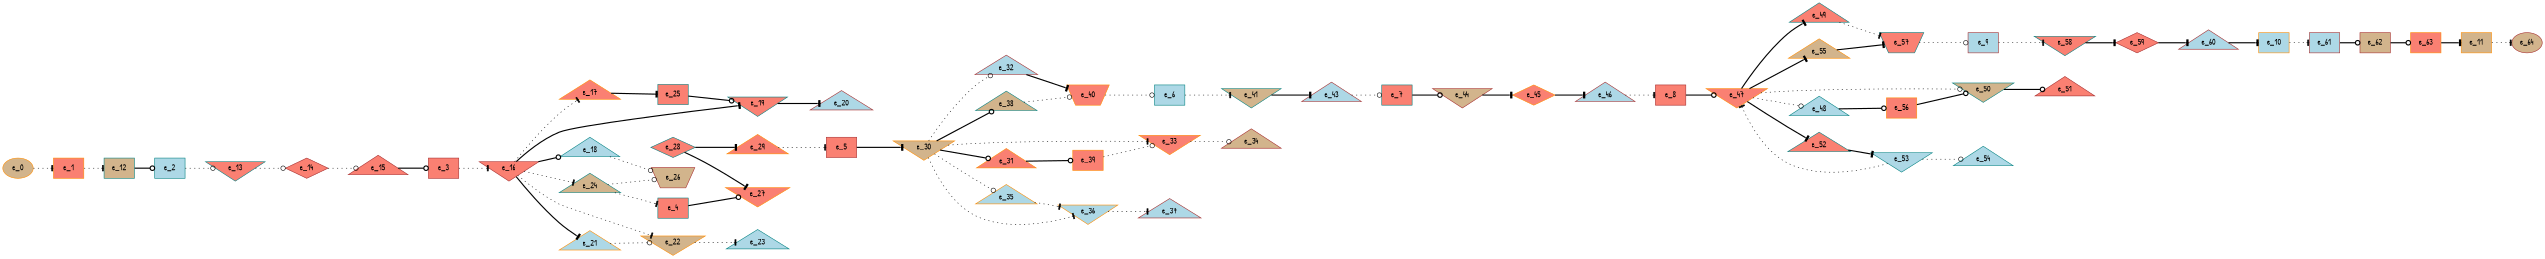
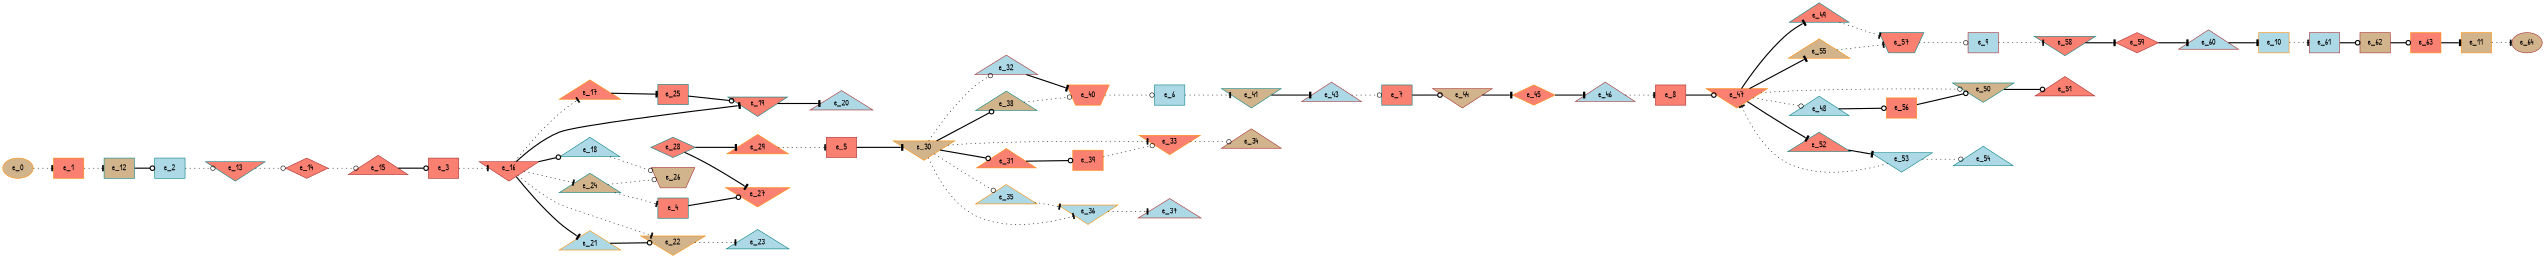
edge "e_55" -> "e_57": style bold -> dotted
edge "e_21" -> "e_22": style dotted -> bold
